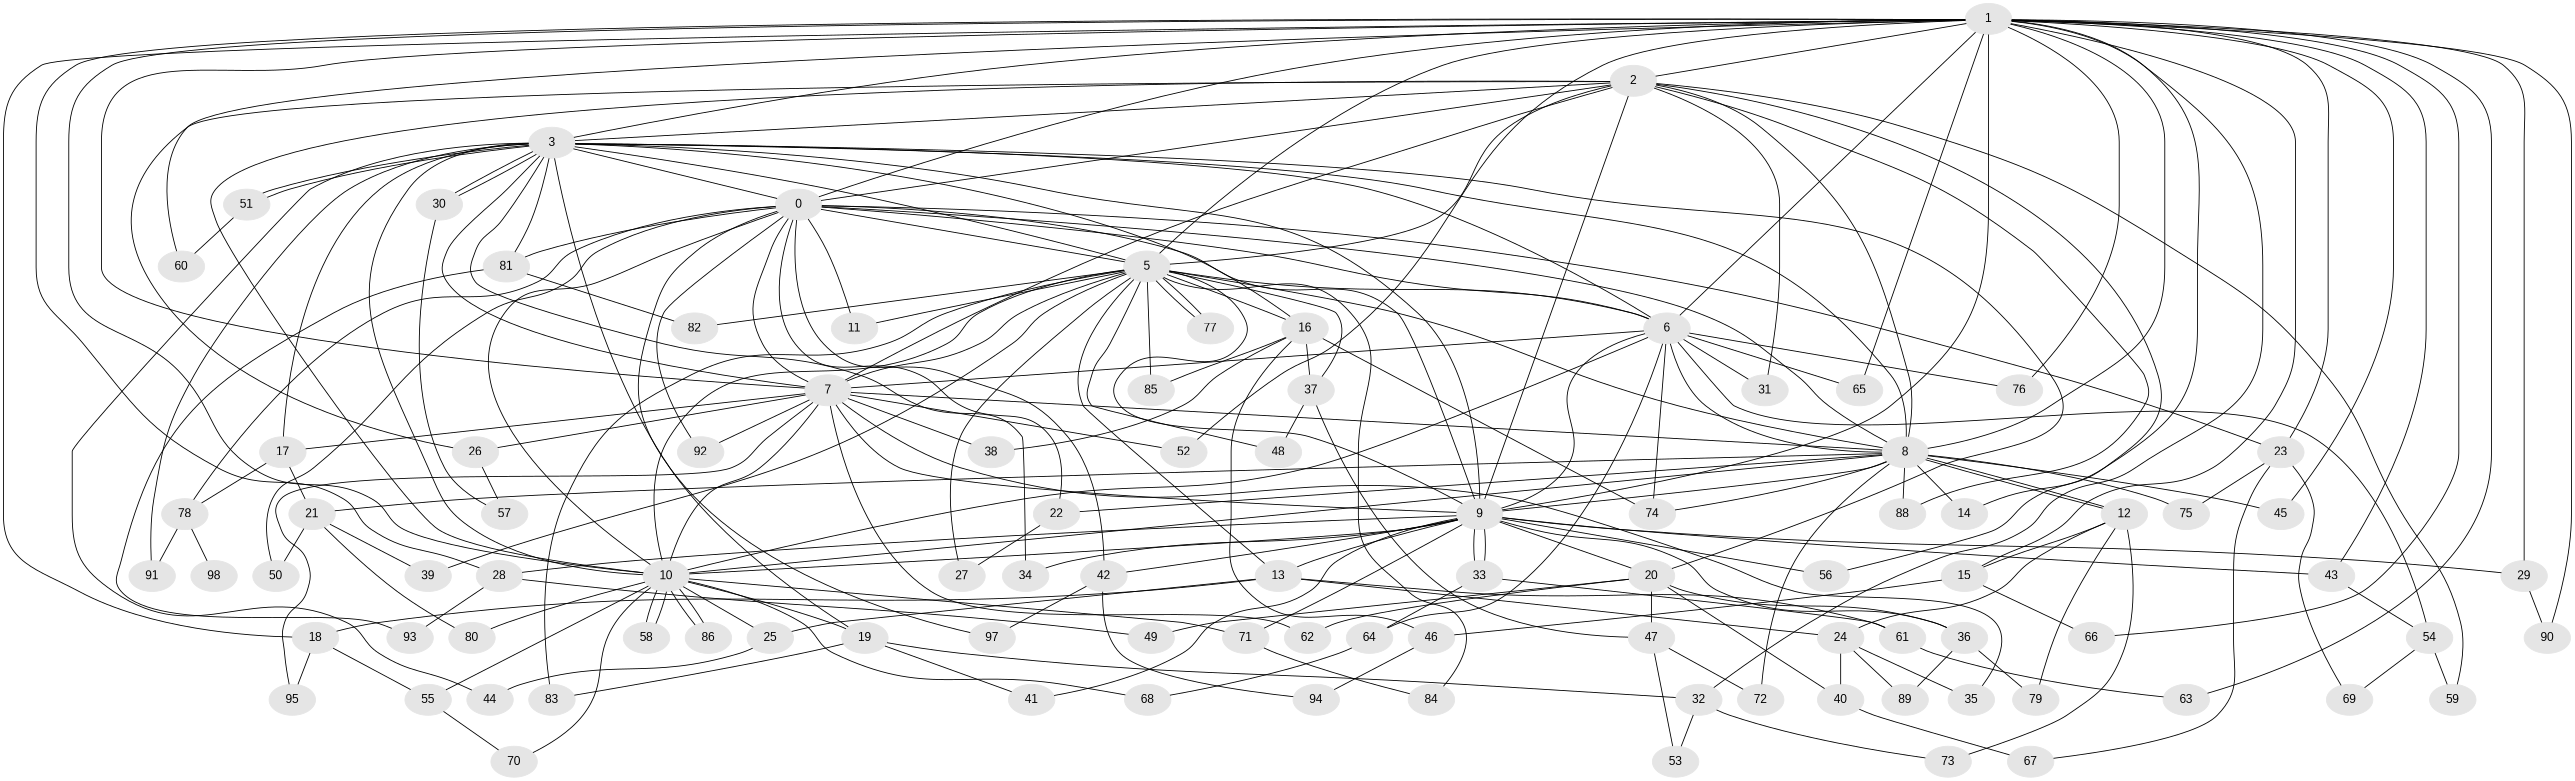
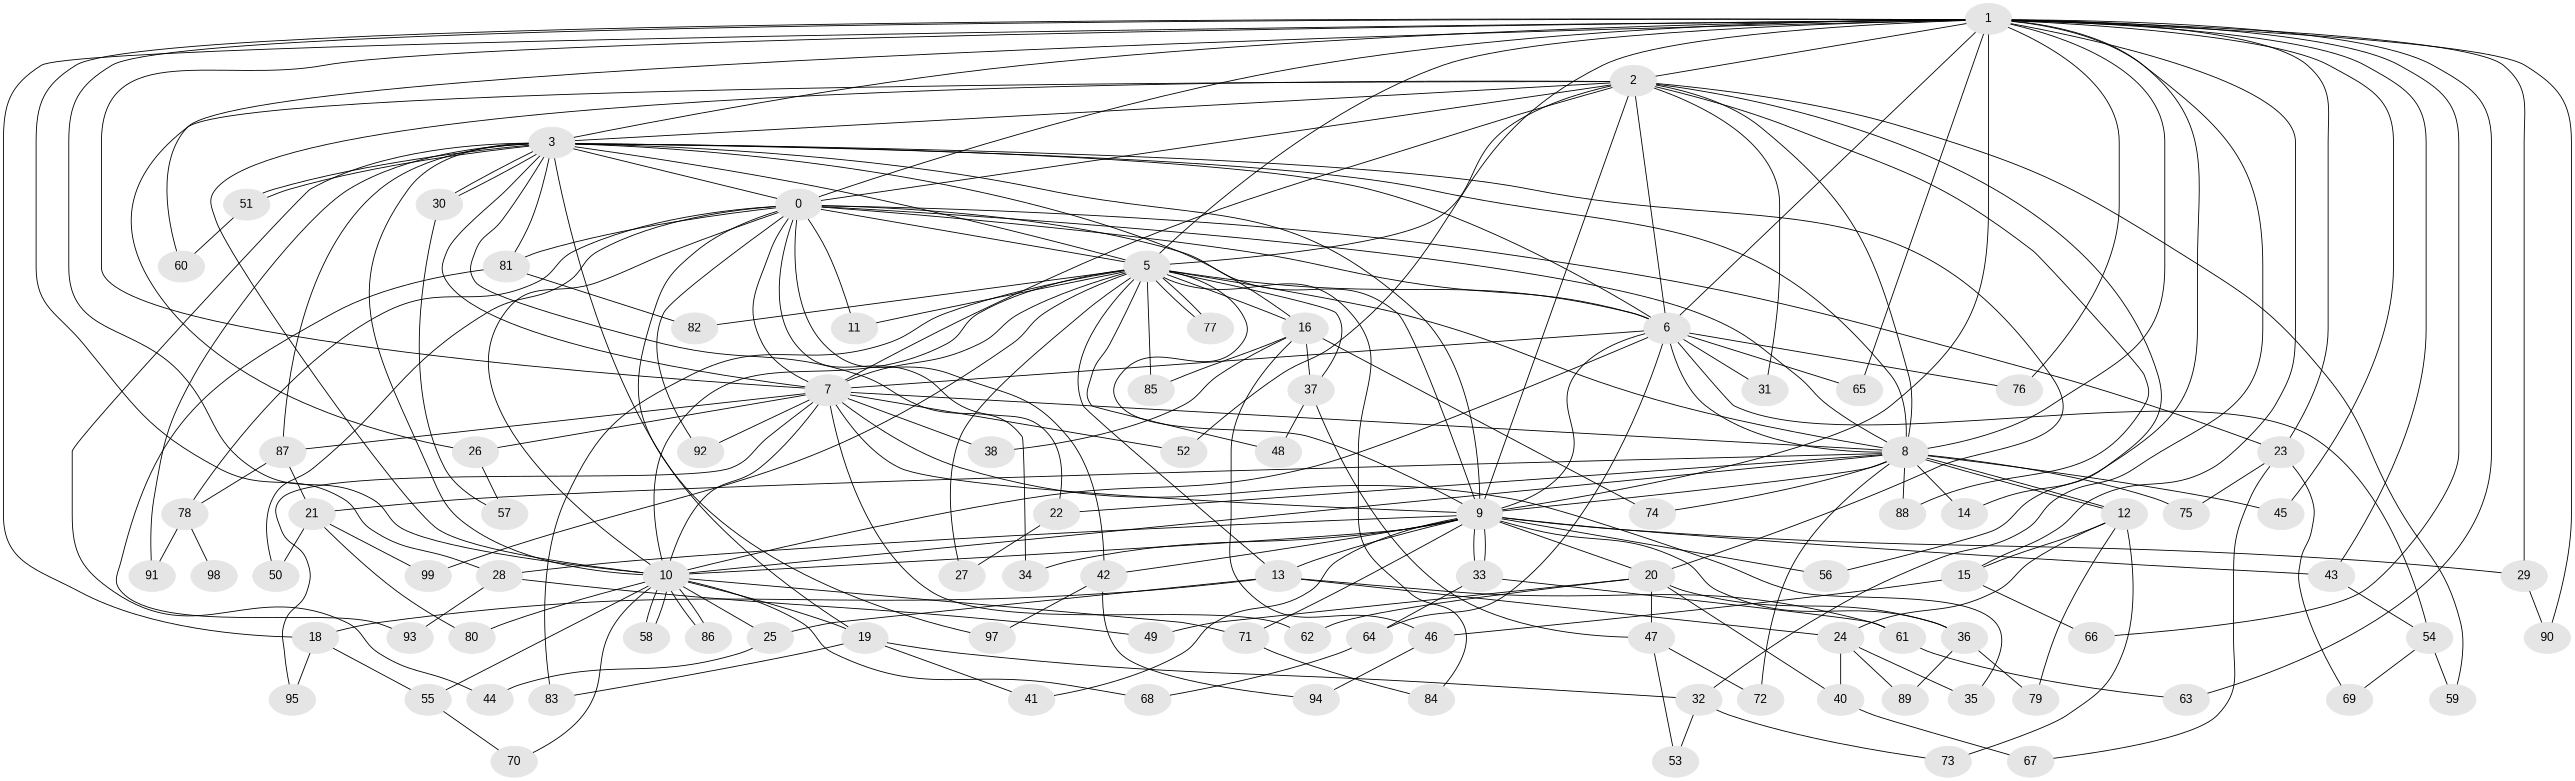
edge "6" -- "74": now "6" -- "2"
node "17": label "17" -> "87"
node "39": label "39" -> "99"
